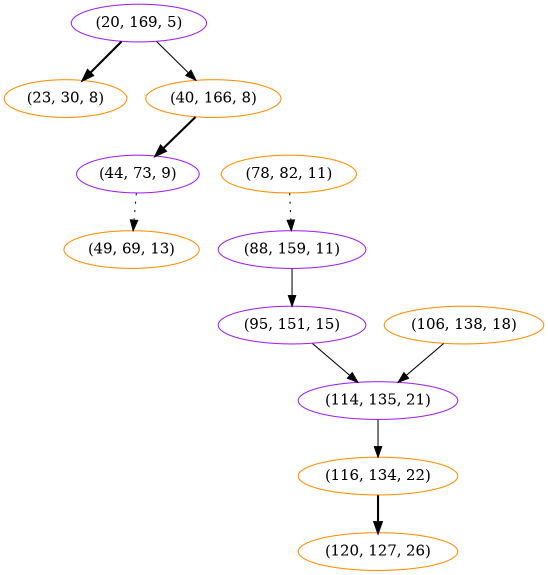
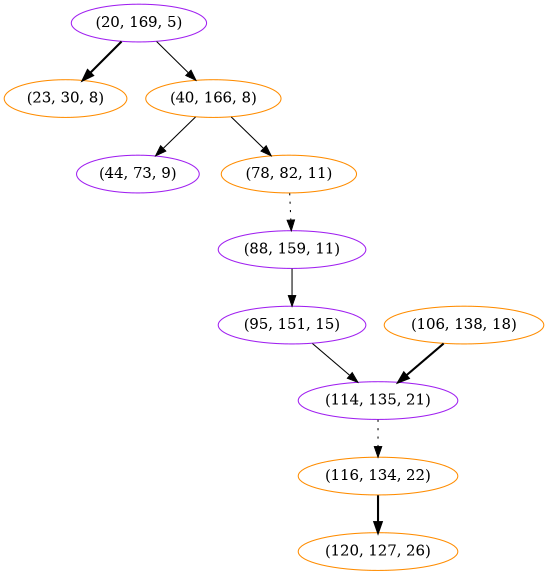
edge "(40, 166, 8)" -> "(44, 73, 9)": style bold -> solid
edge "(40, 166, 8)" -> "(78, 82, 11)": added
node "(49, 69, 13)": removed
edge "(106, 138, 18)" -> "(114, 135, 21)": style solid -> bold
edge "(114, 135, 21)" -> "(116, 134, 22)": style solid -> dotted
